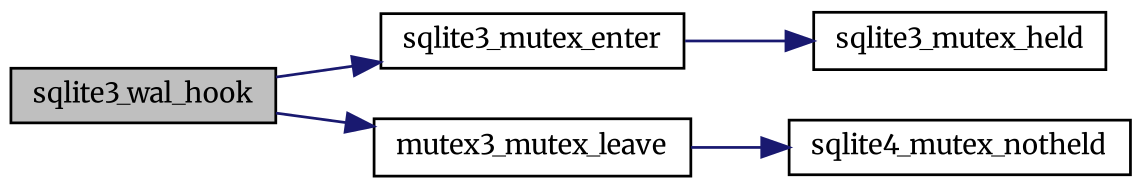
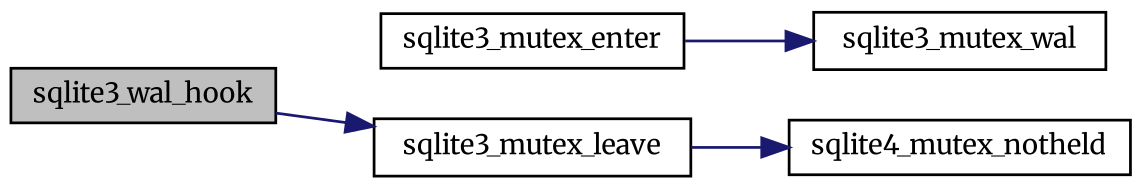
node "sqlite3_mutex_held": label "sqlite3_mutex_held" -> "sqlite3_mutex_wal"
edge "sqlite3_wal_hook" -> "sqlite3_mutex_enter": removed
node "mutex3_mutex_leave": label "mutex3_mutex_leave" -> "sqlite3_mutex_leave"
